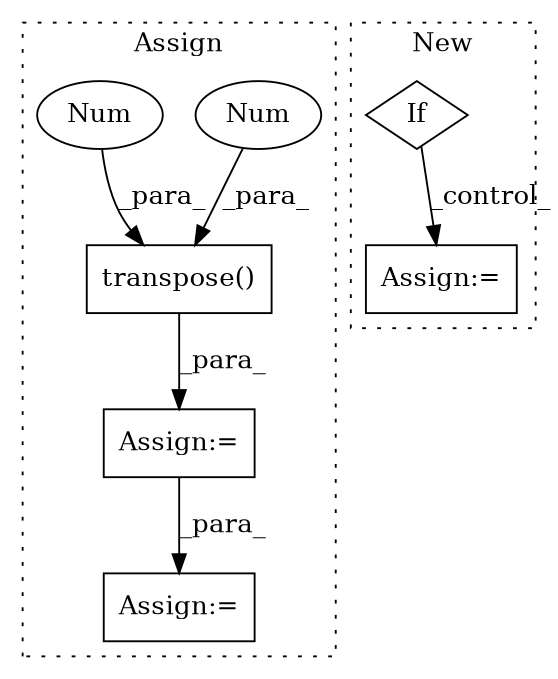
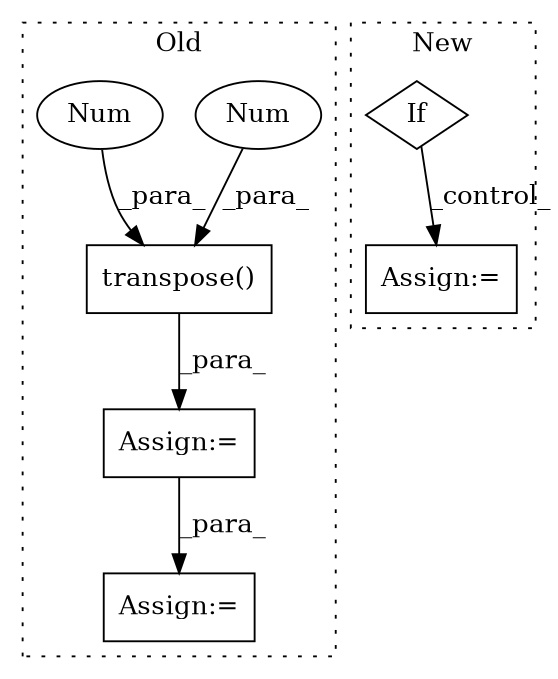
cluster "Assign": label "Assign" -> "Old"
